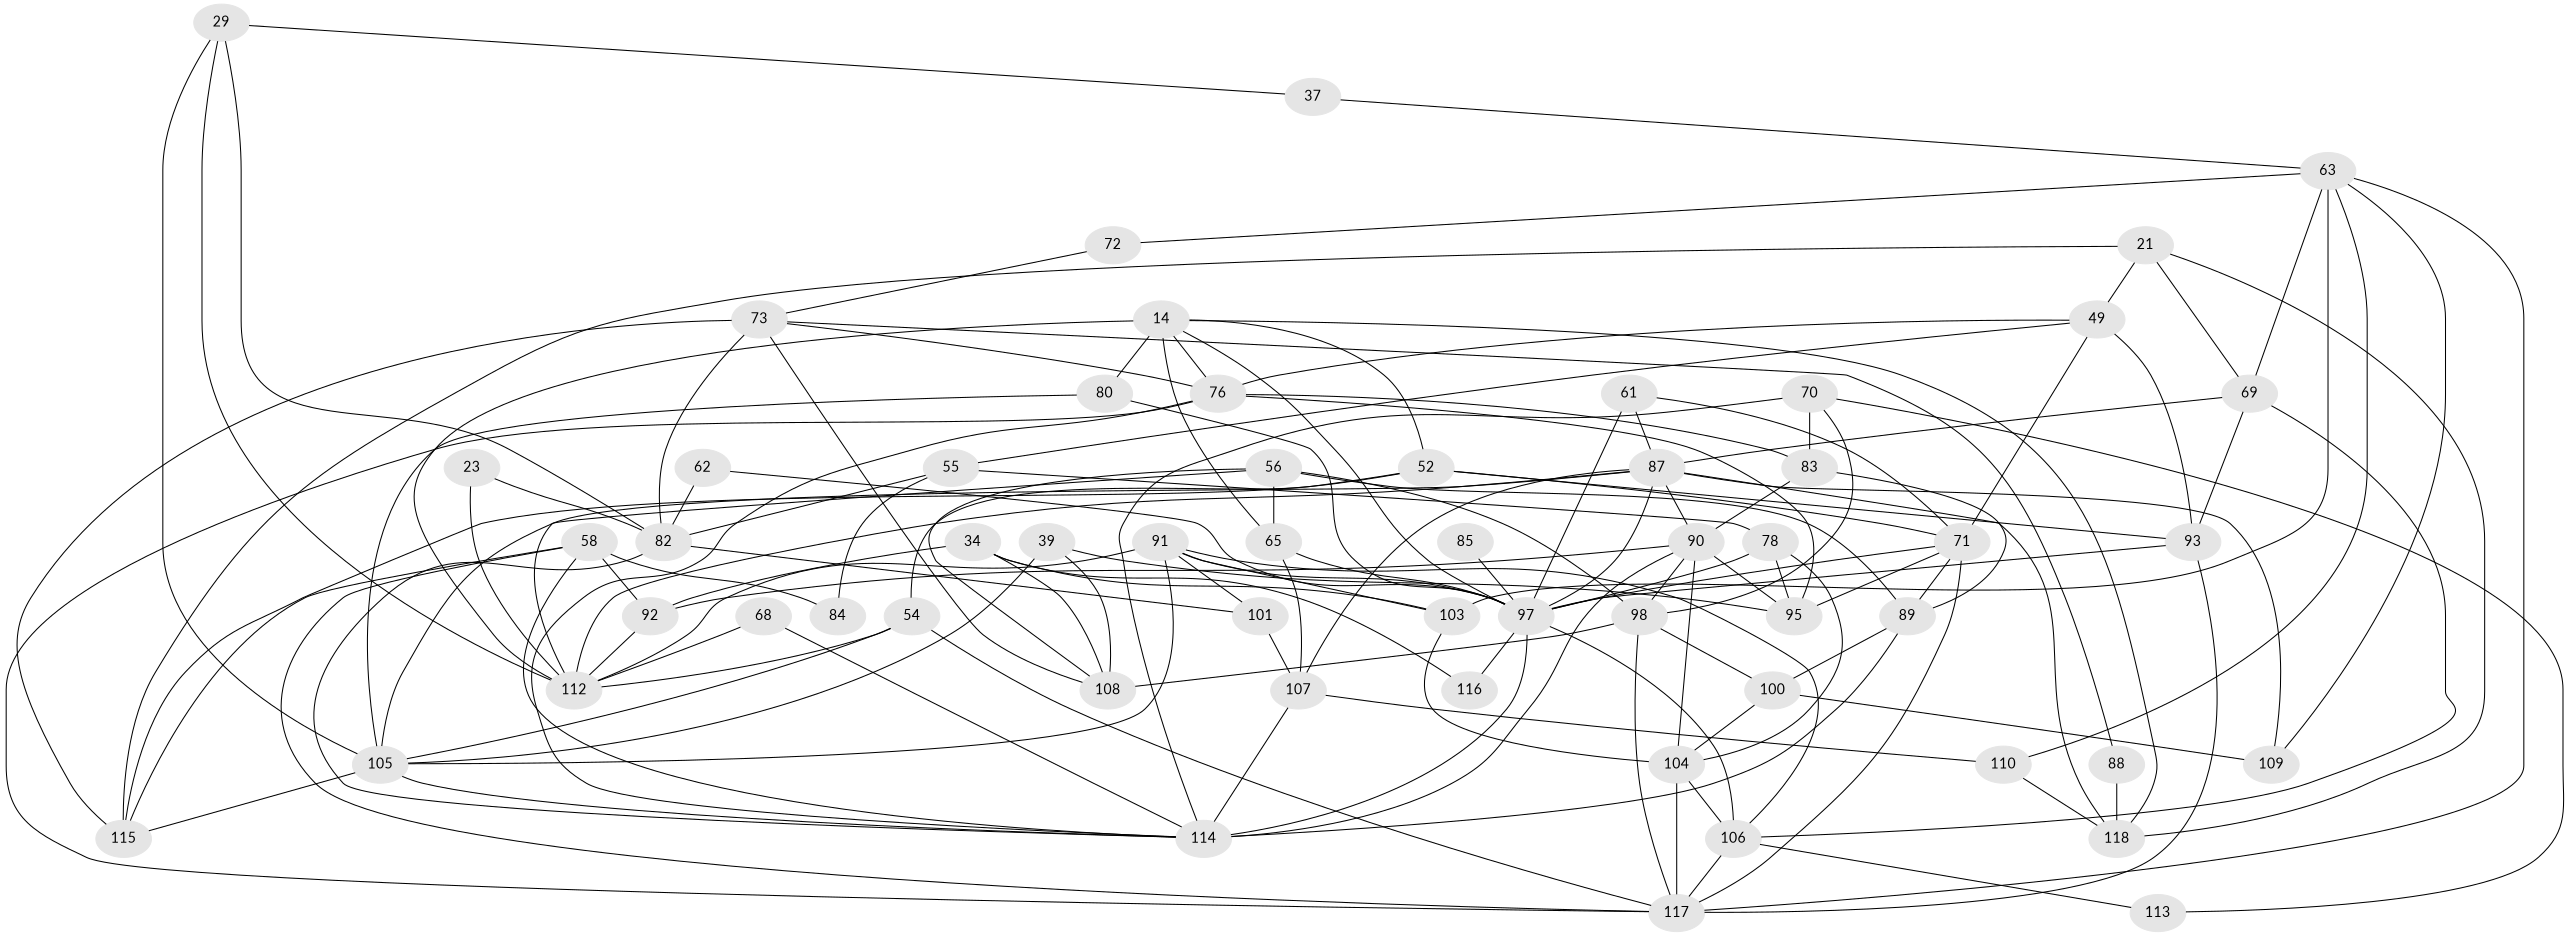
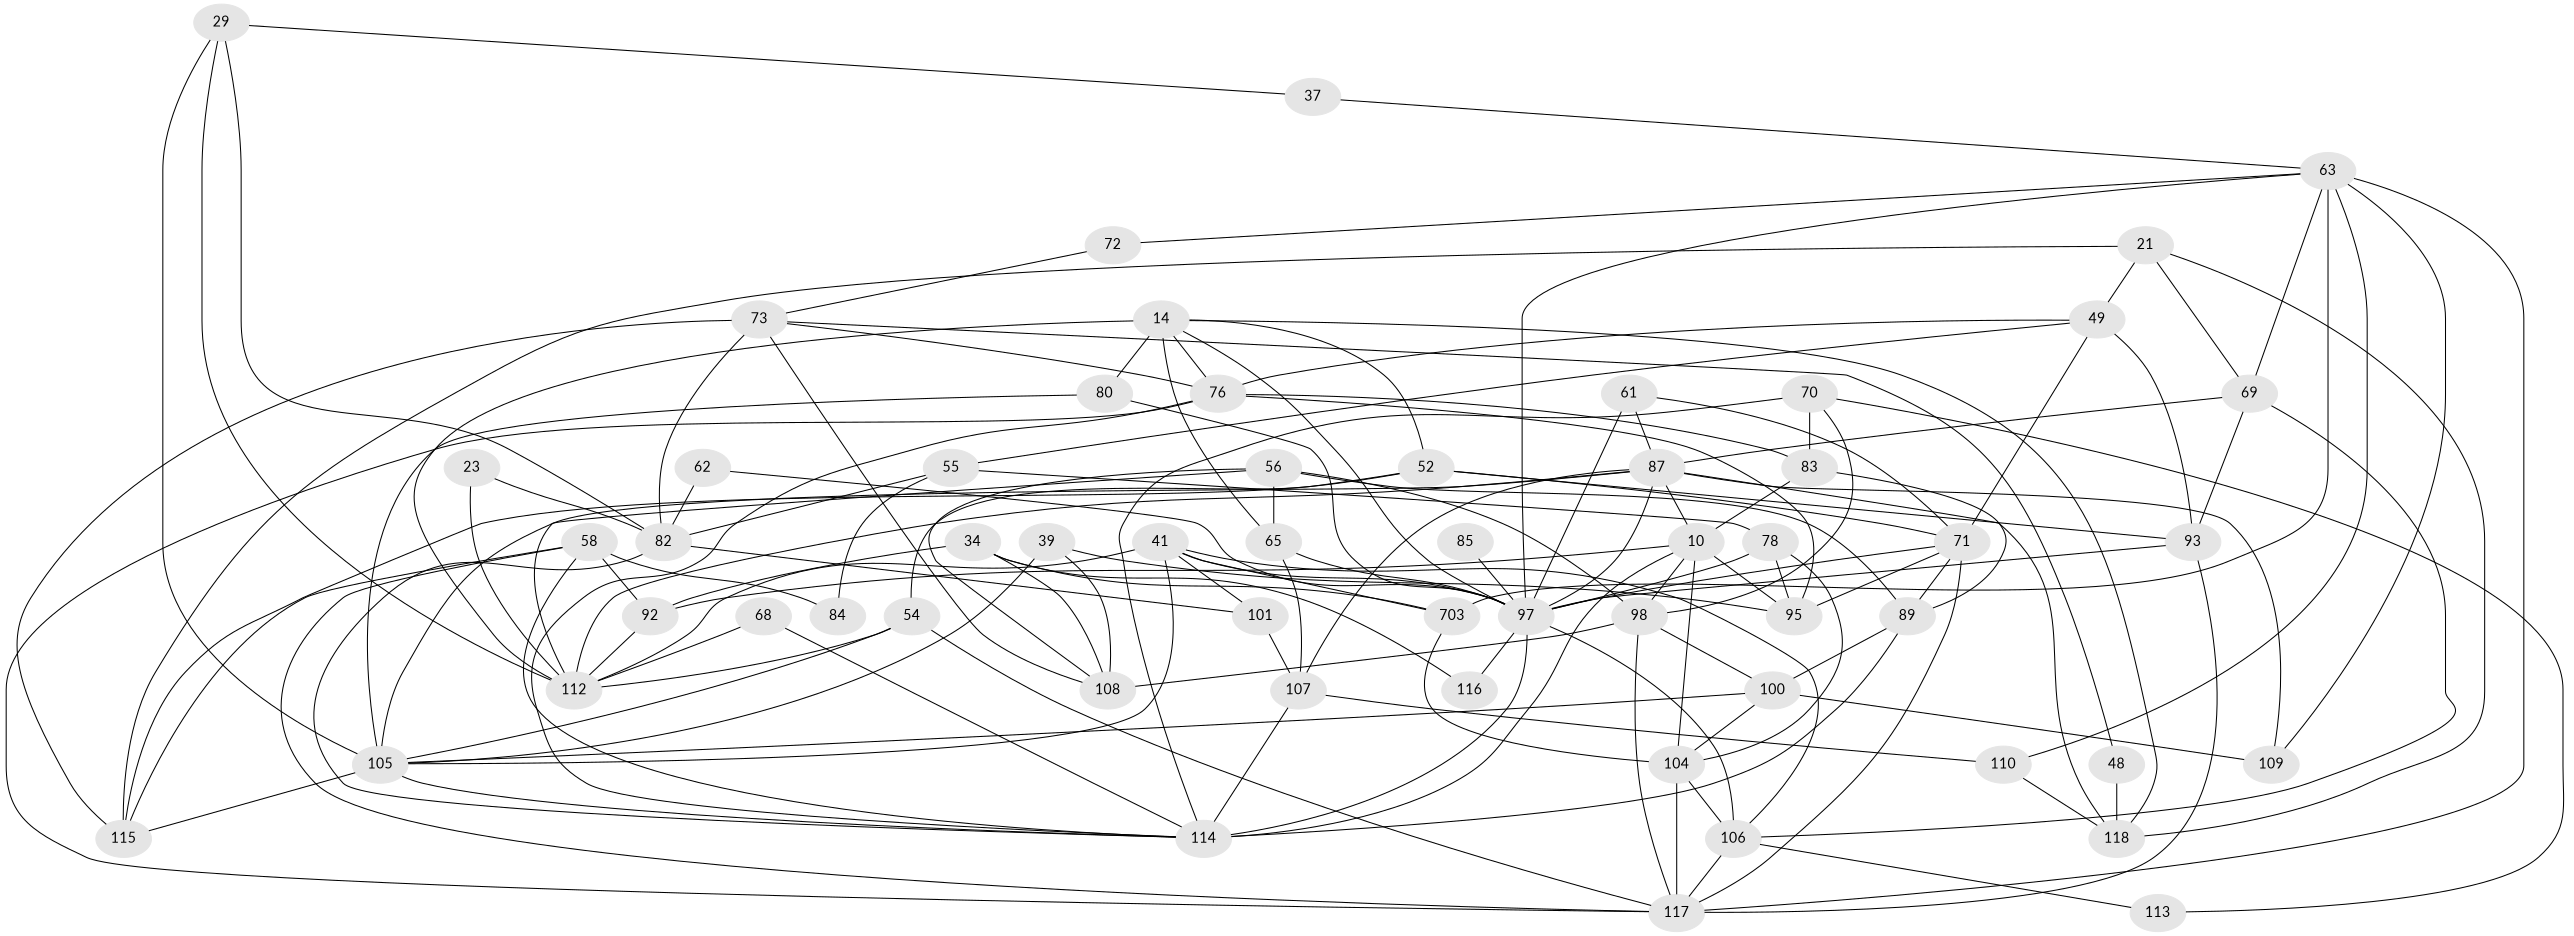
edge "63" -- "97": added
node "91": label "91" -> "41"
node "90": label "90" -> "10"
node "103": label "103" -> "703"
edge "100" -- "105": added
node "88": label "88" -> "48"
